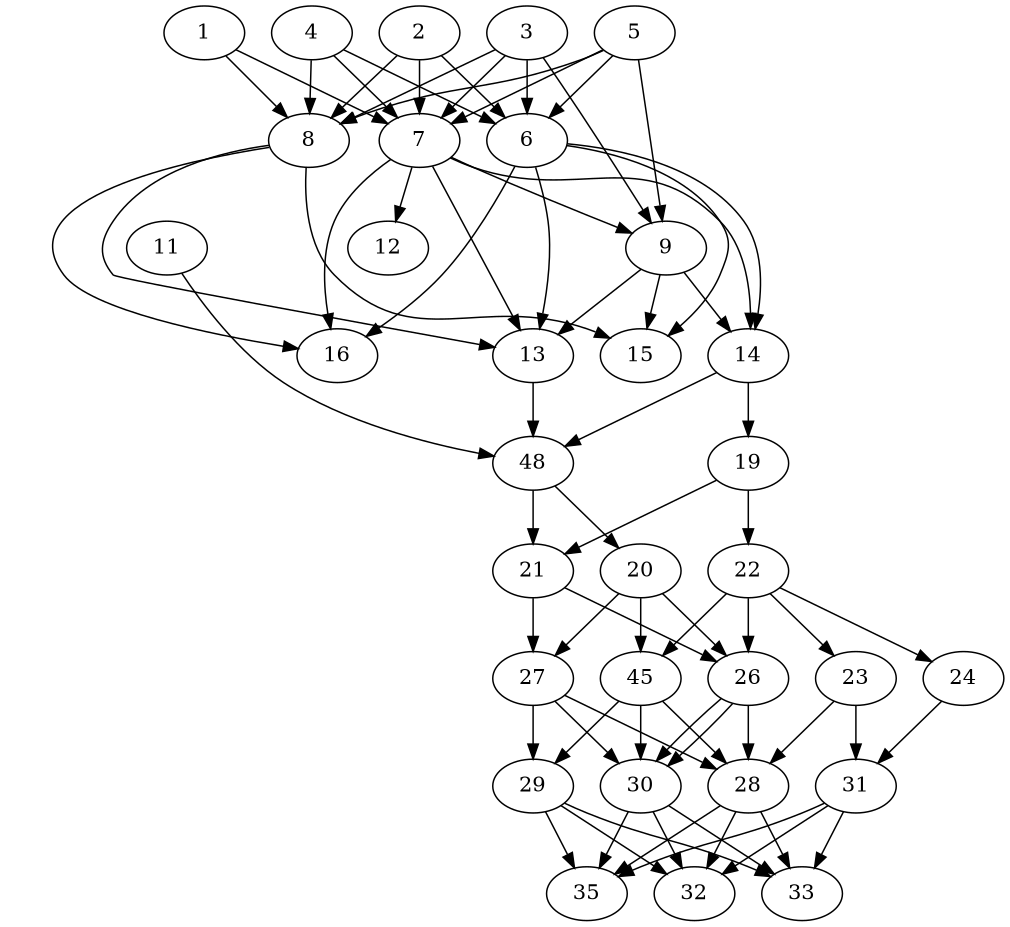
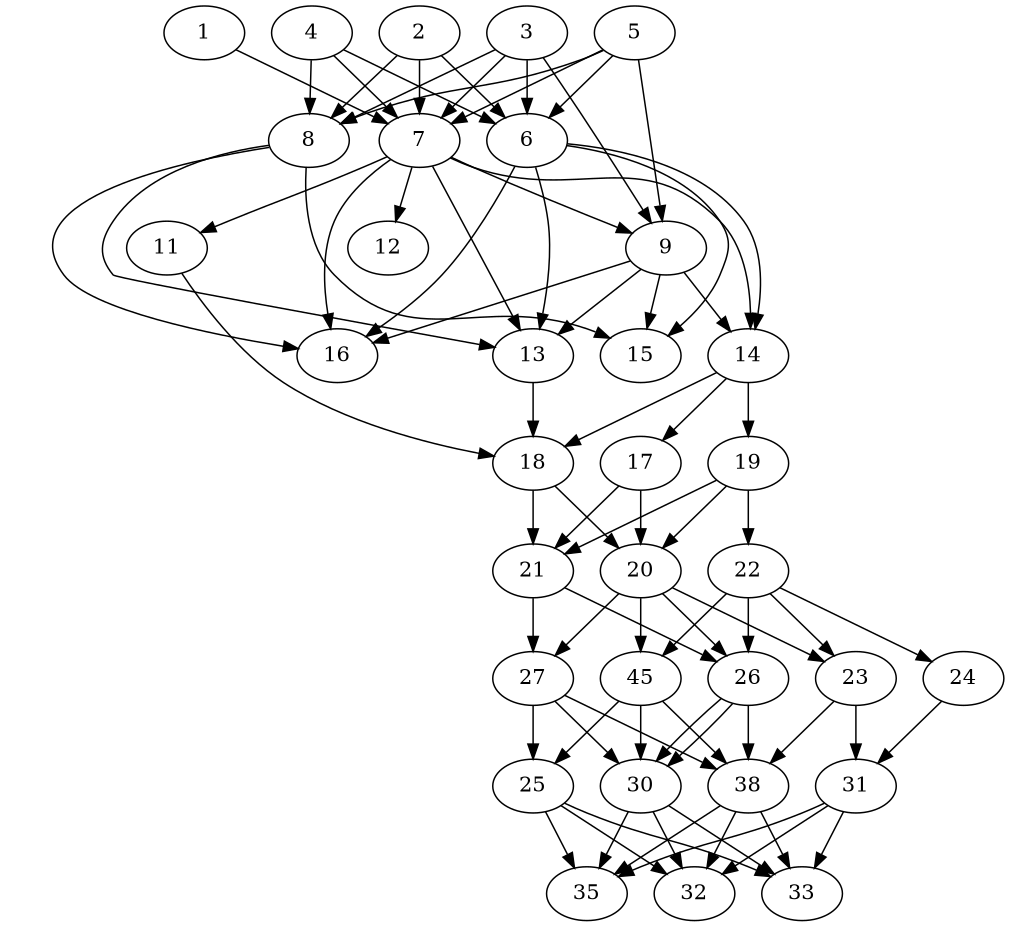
edge "1" -> "8": removed
edge "7" -> "11": added
edge "9" -> "16": added
node "48": label "48" -> "18"
node "17": added
edge "19" -> "20": added
edge "20" -> "23": added
node "29": label "29" -> "25"
node "28": label "28" -> "38"
